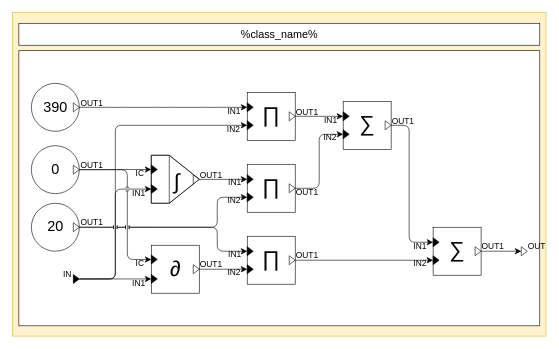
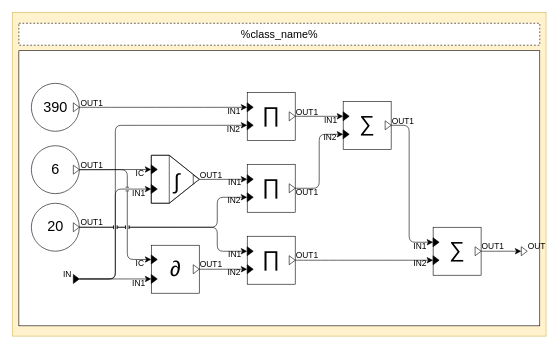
node "%class_name%": style solid -> dashed
node "0": label "0" -> "6"
